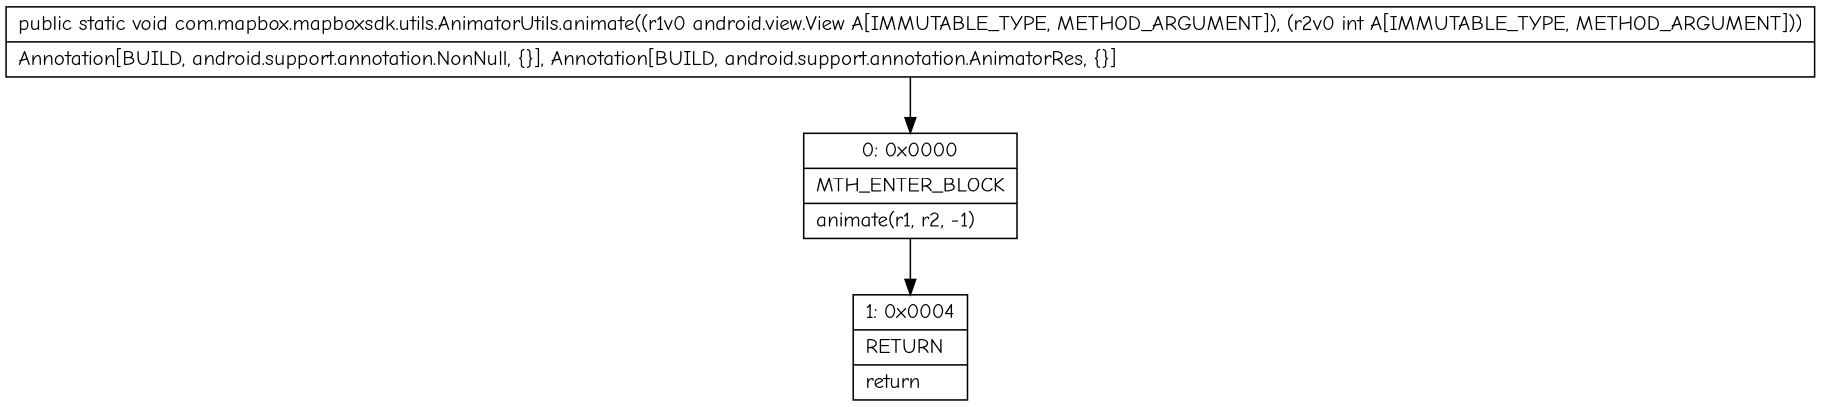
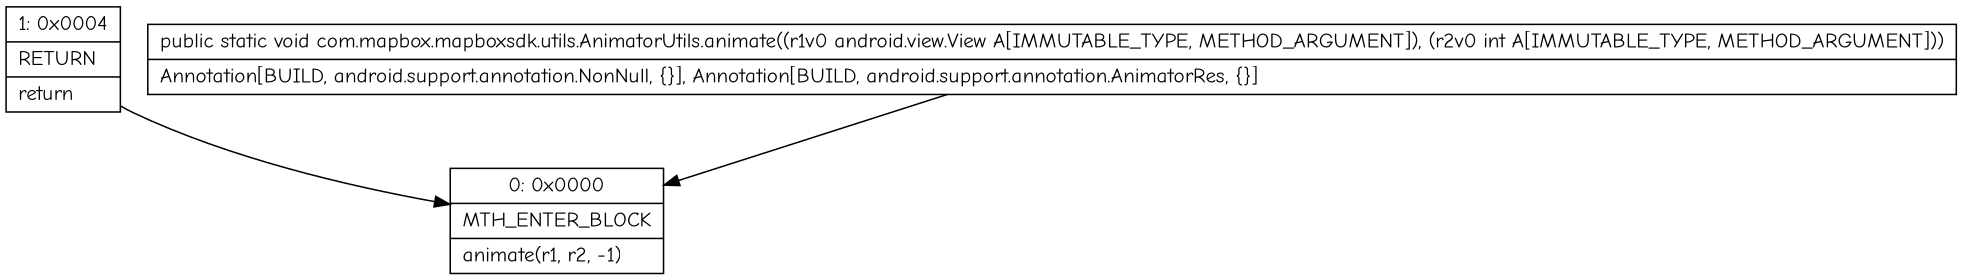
edge "0: 0x0000" -> "1: 0x0004": reversed
